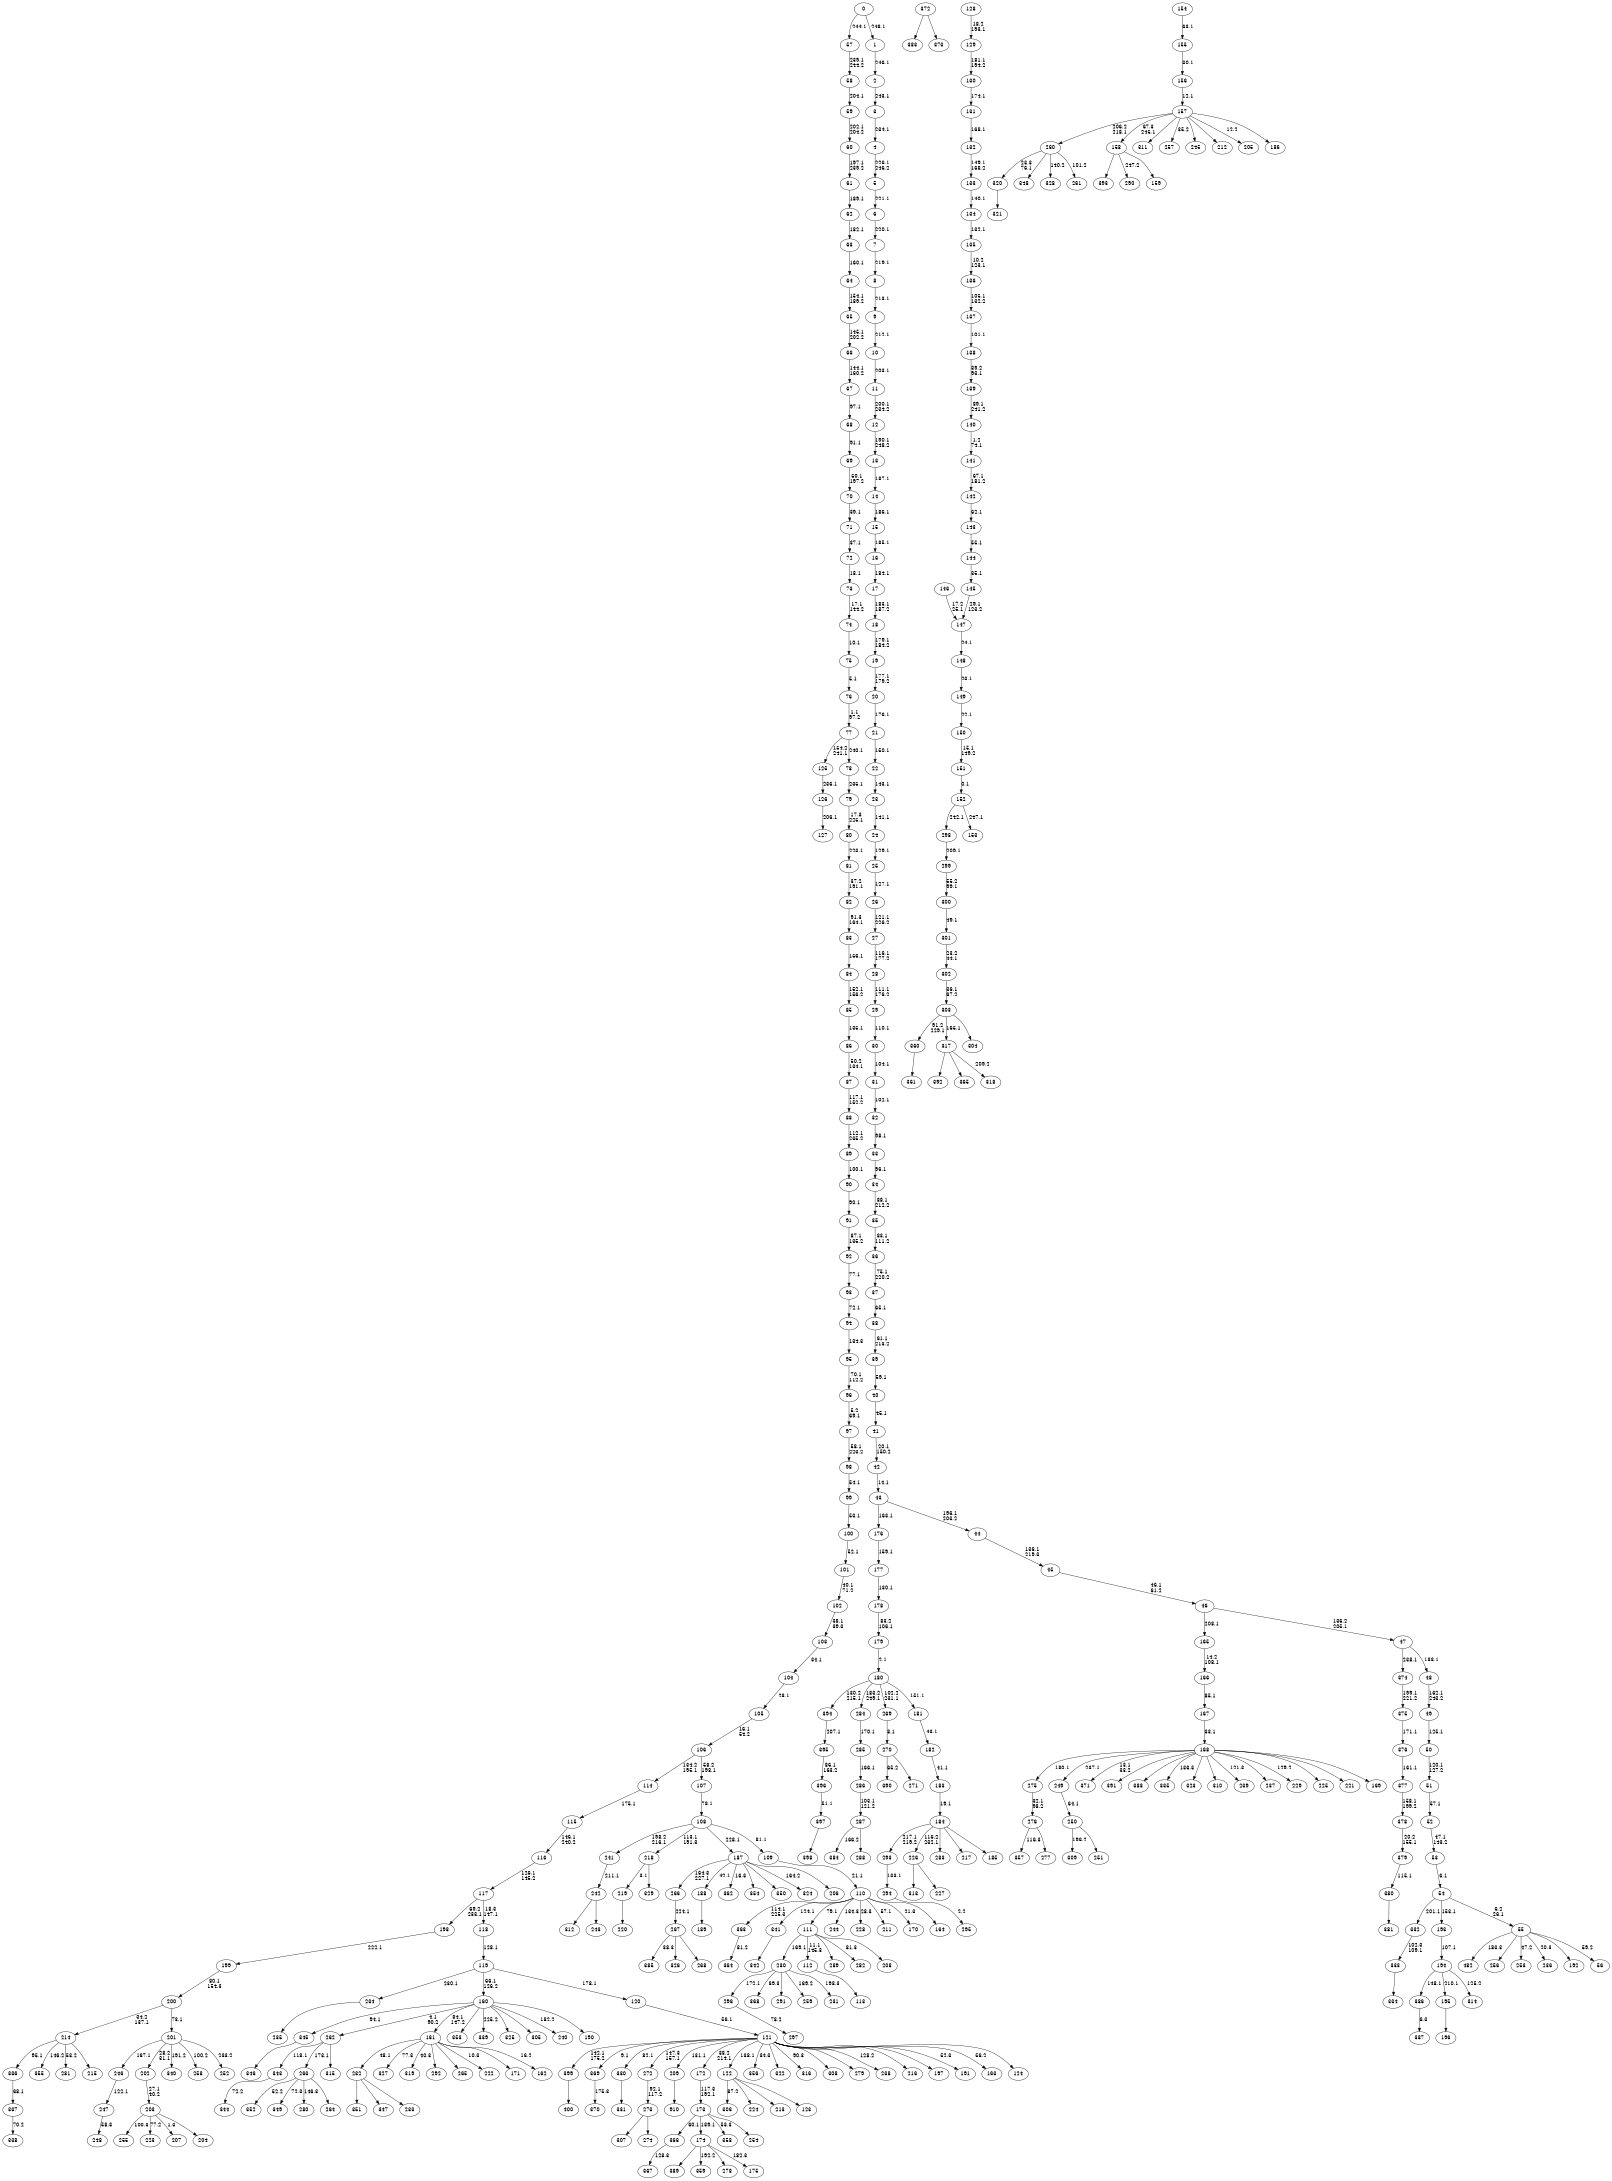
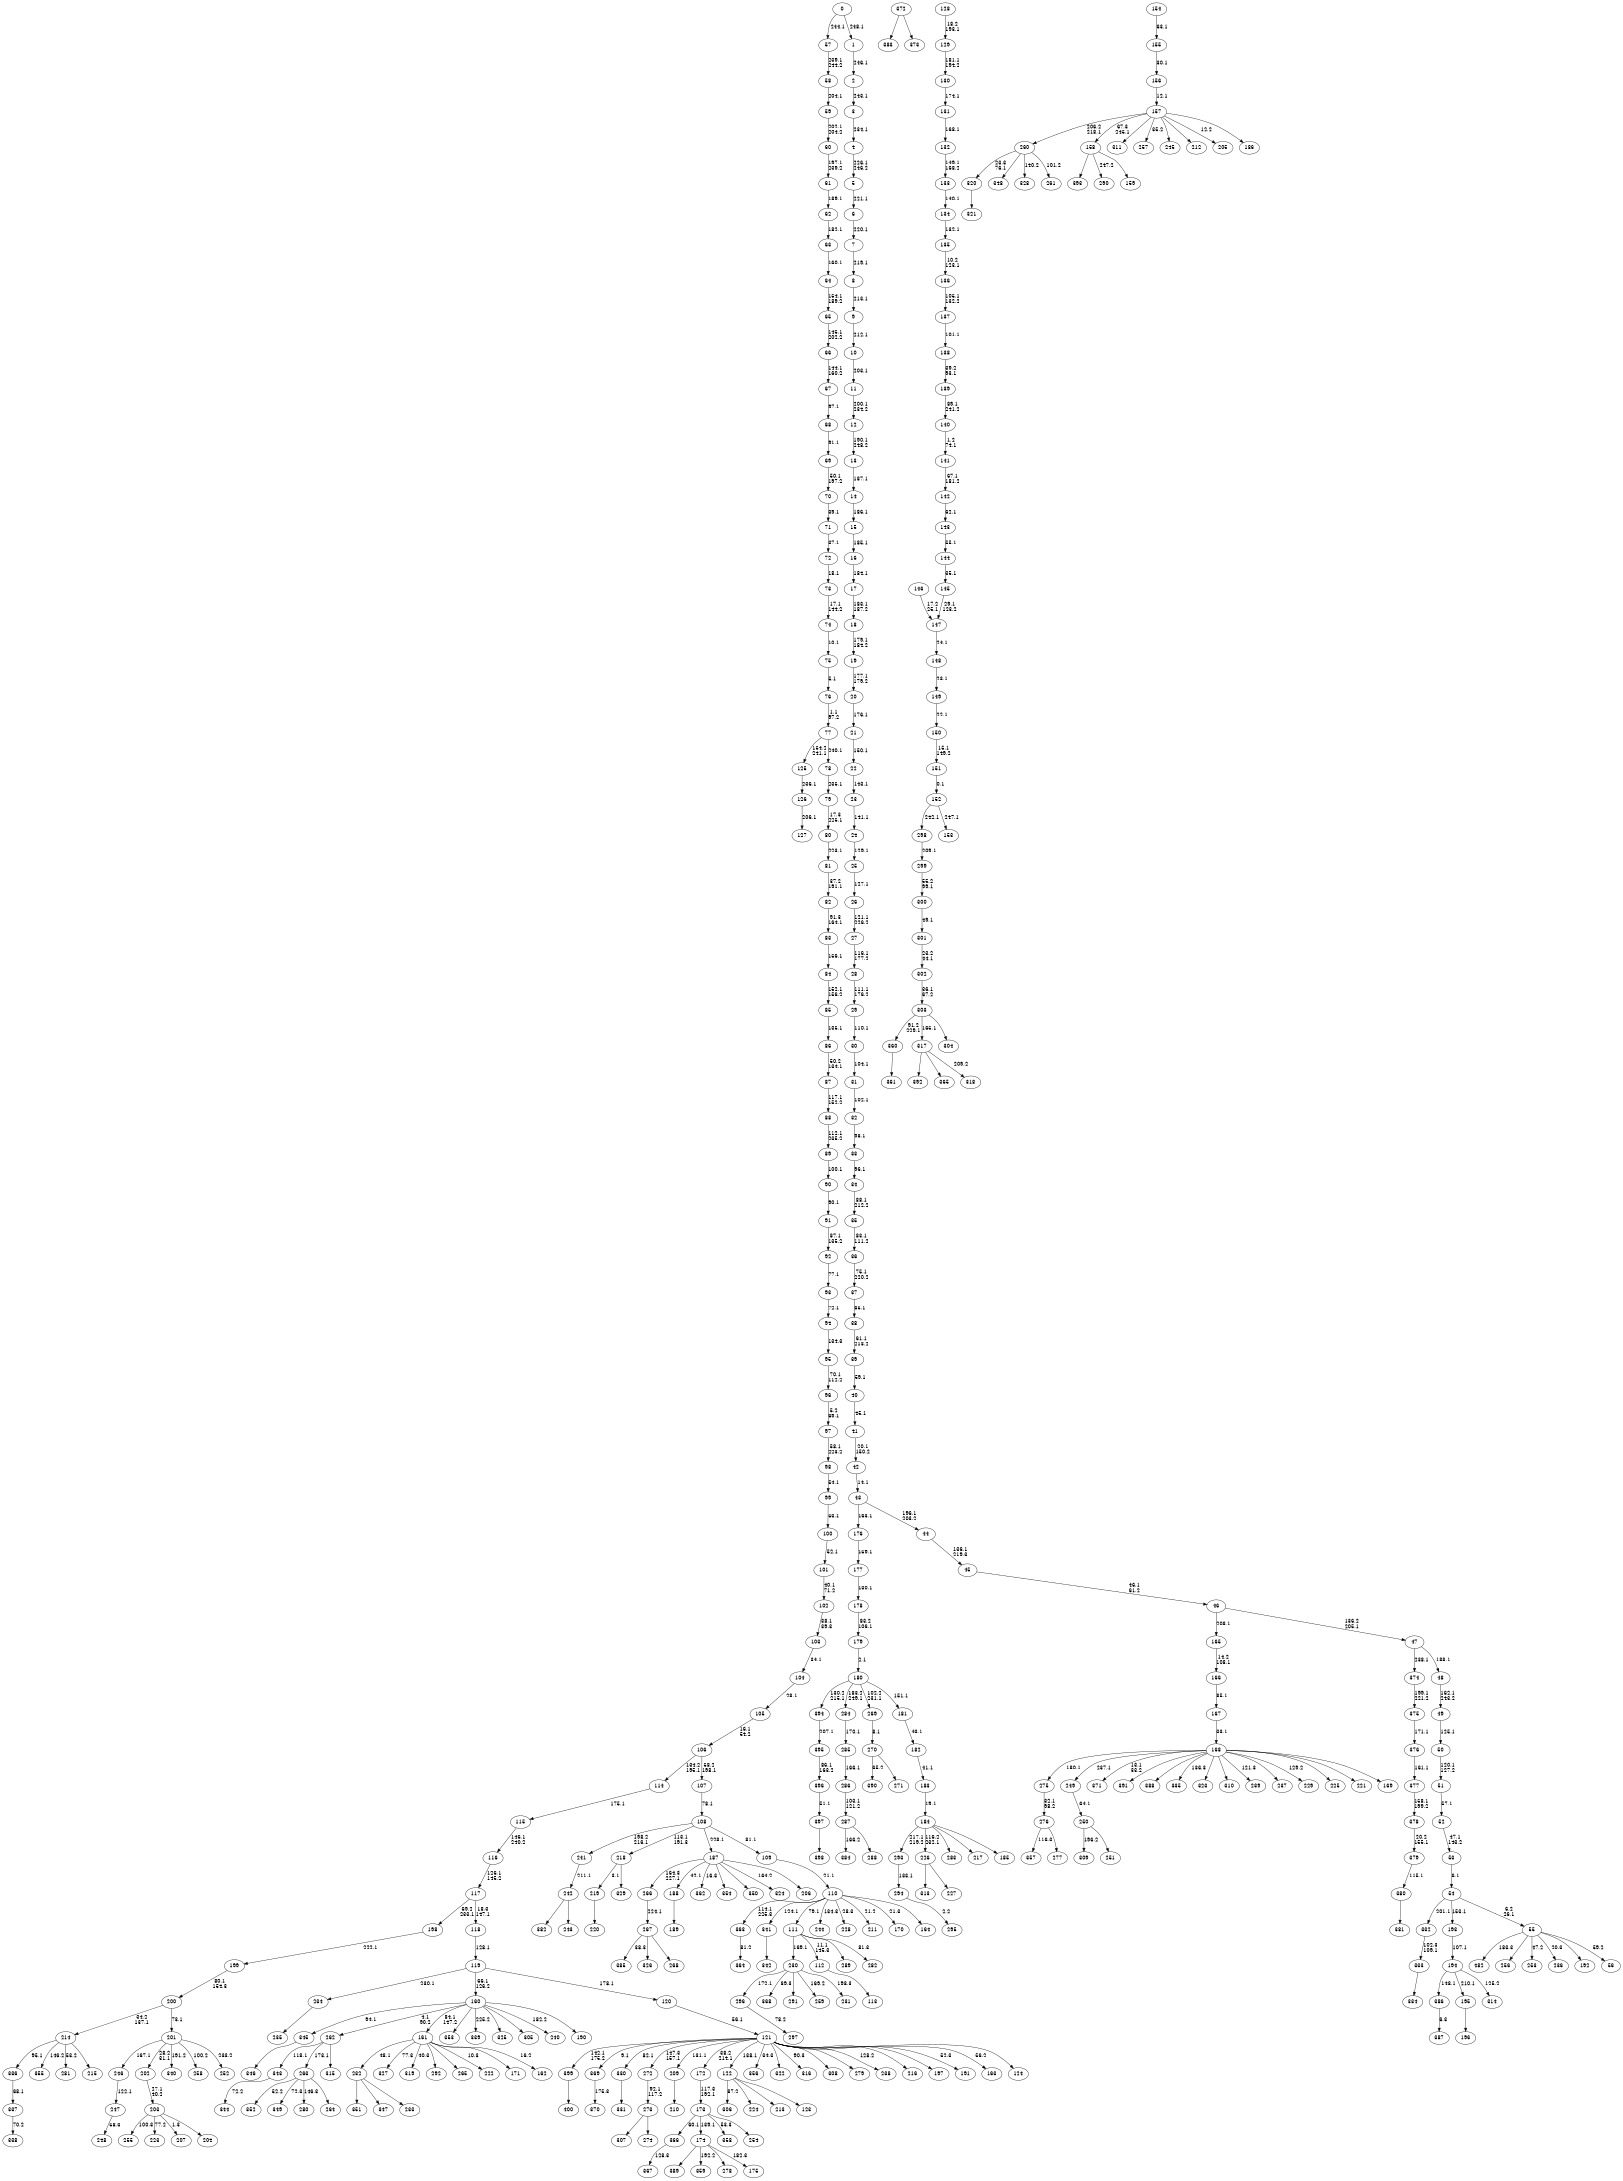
edge "110" -> "211": label "57,1" -> "21,2"
node "312": label "312" -> "382"
node "208": removed
node "910": label "910" -> "210"
